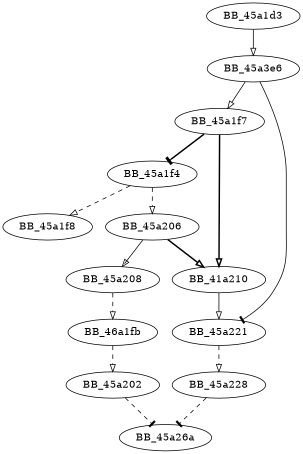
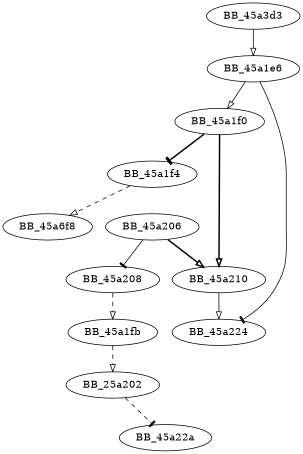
node "BB_45a1d3": label "BB_45a1d3" -> "BB_45a3d3"
node "BB_45a3e6": label "BB_45a3e6" -> "BB_45a1e6"
node "BB_45a1f7": label "BB_45a1f7" -> "BB_45a1f0"
edge "BB_45a1f4" -> "BB_45a206": removed
node "BB_45a1f8": label "BB_45a1f8" -> "BB_45a6f8"
edge "BB_45a206" -> "BB_45a208": arrowhead onormal -> tee
node "BB_41a210": label "BB_41a210" -> "BB_45a210"
node "BB_46a1fb": label "BB_46a1fb" -> "BB_45a1fb"
node "BB_45a221": label "BB_45a221" -> "BB_45a224"
node "BB_45a202": label "BB_45a202" -> "BB_25a202"
node "BB_45a228": removed
node "BB_45a26a": label "BB_45a26a" -> "BB_45a22a"
